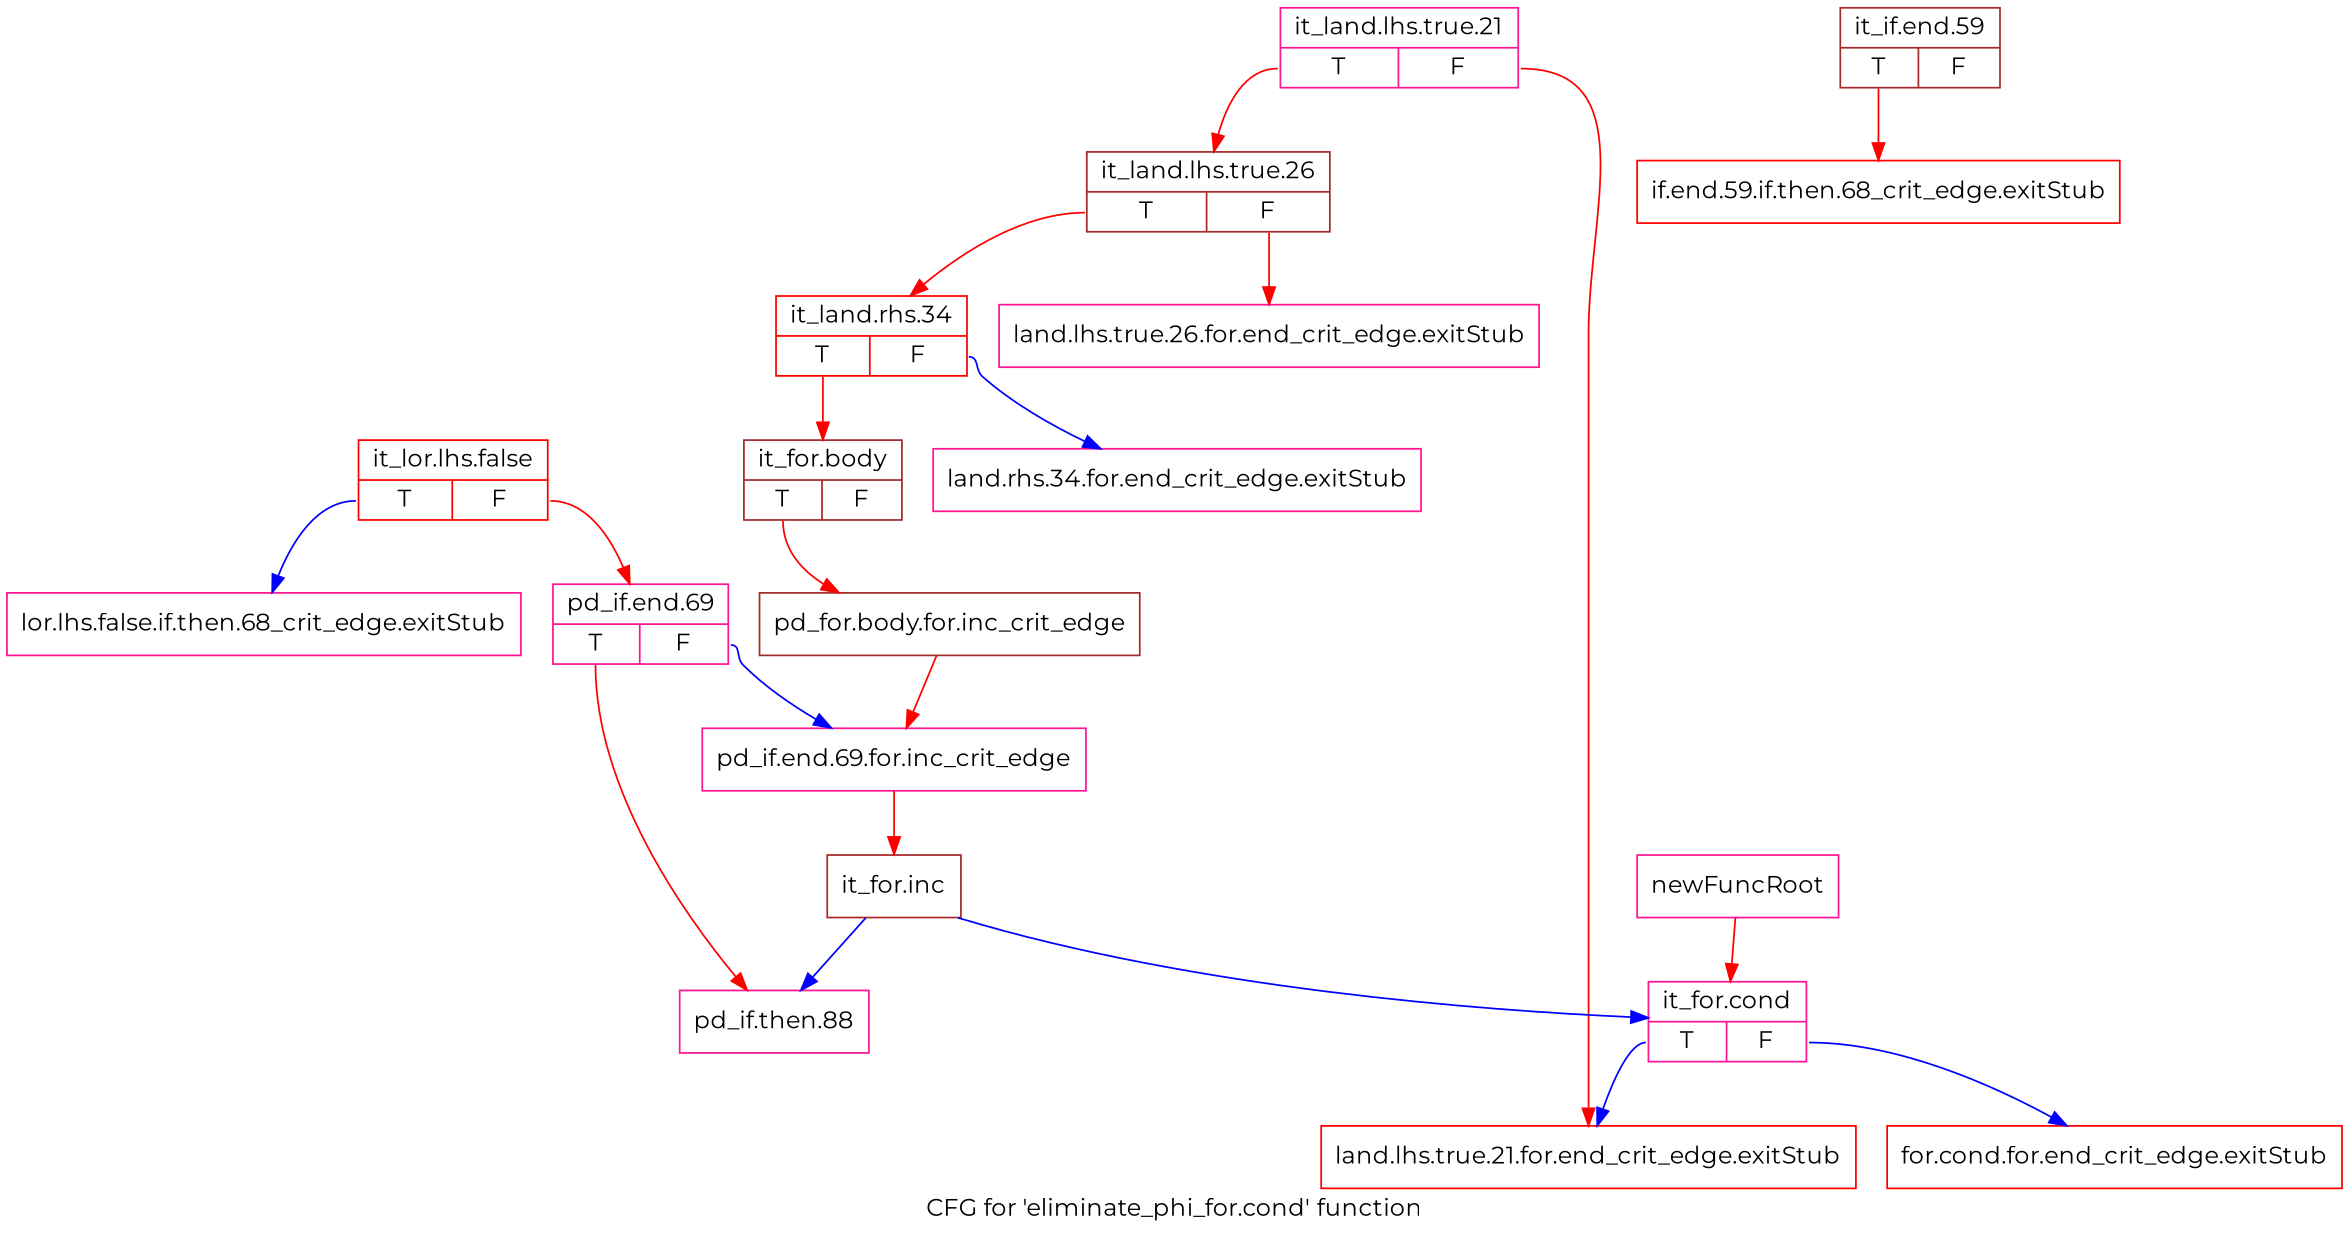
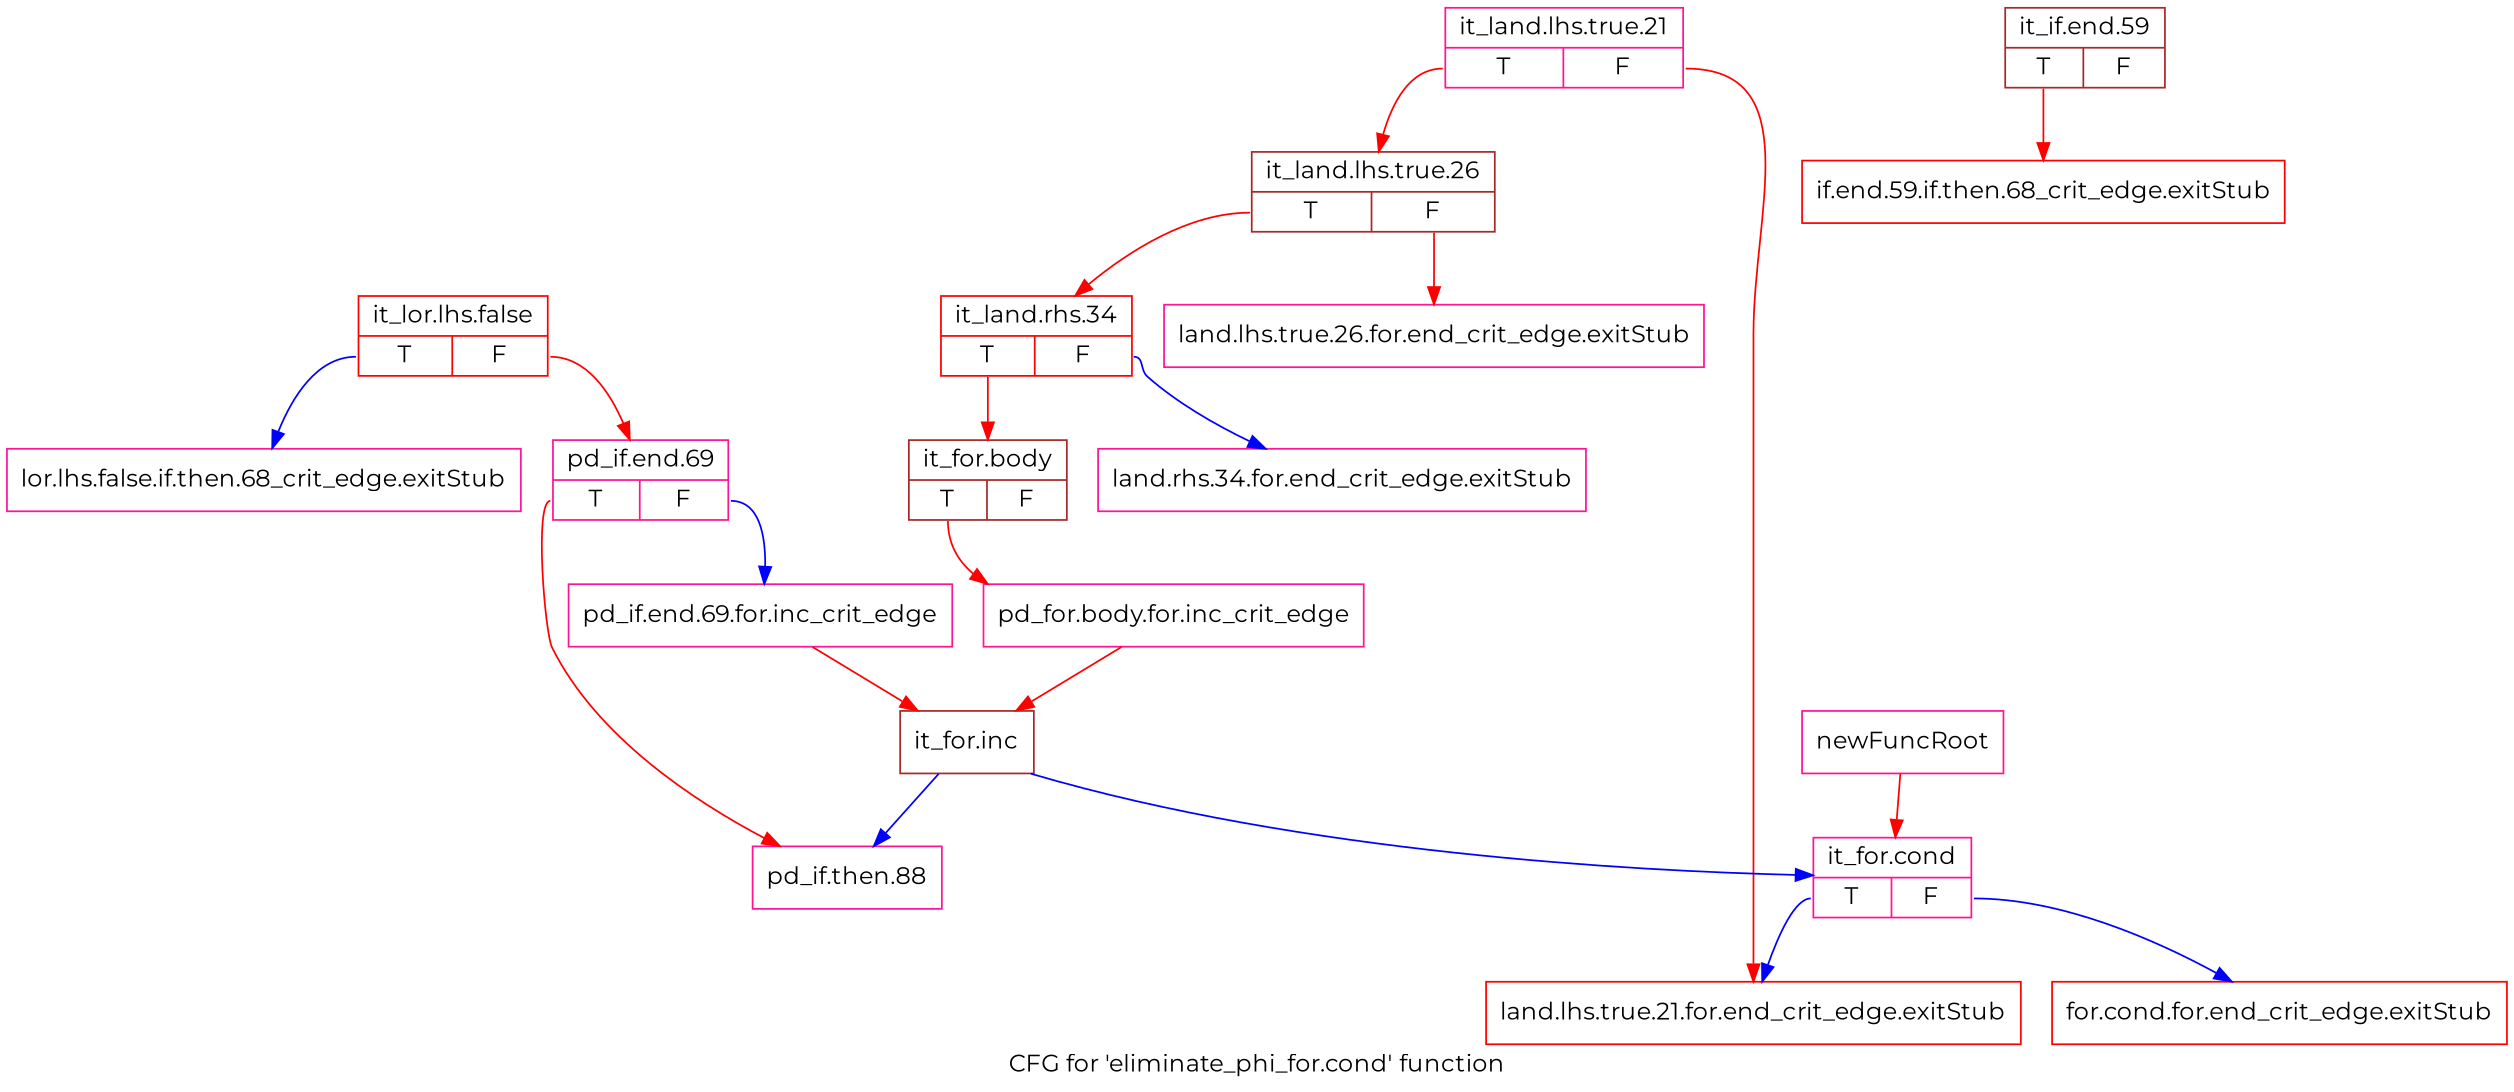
node "pd_for.body.for.inc_crit_edge": color brown -> deeppink
edge "pd_for.body.for.inc_crit_edge" -> "pd_if.end.69.for.inc_crit_edge": now "pd_for.body.for.inc_crit_edge" -> "it_for.inc"
